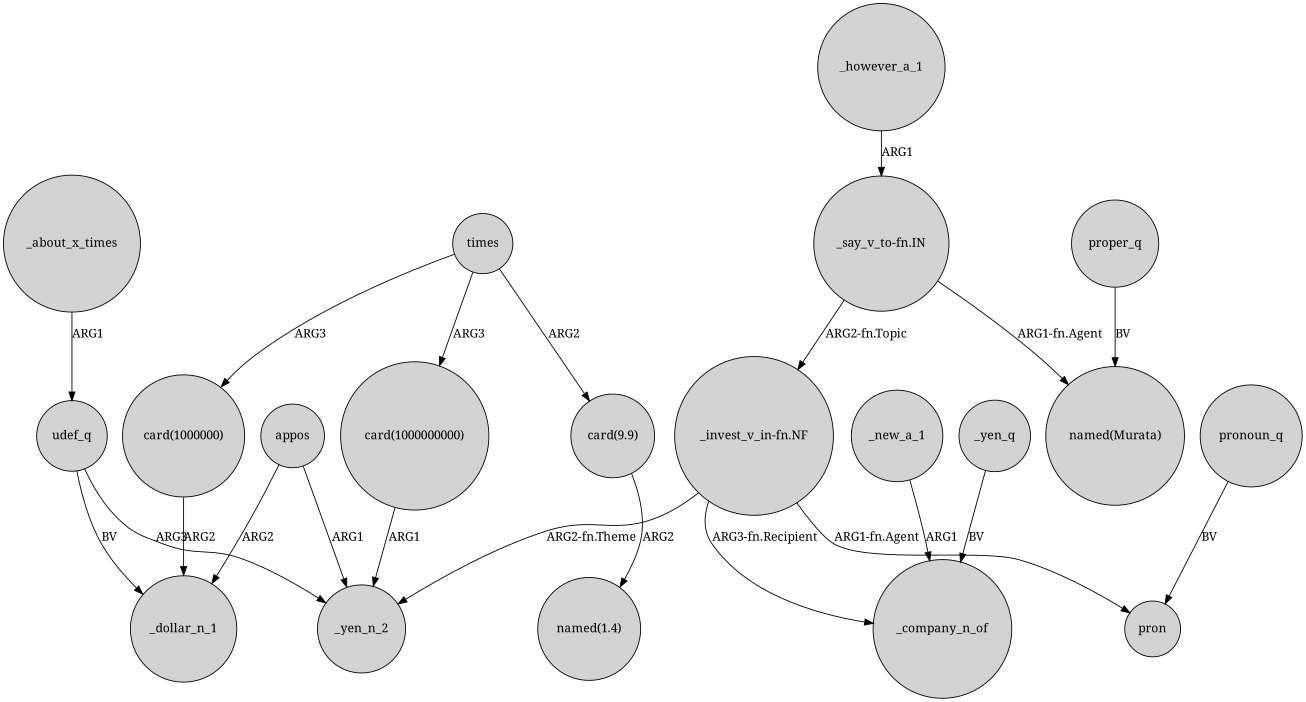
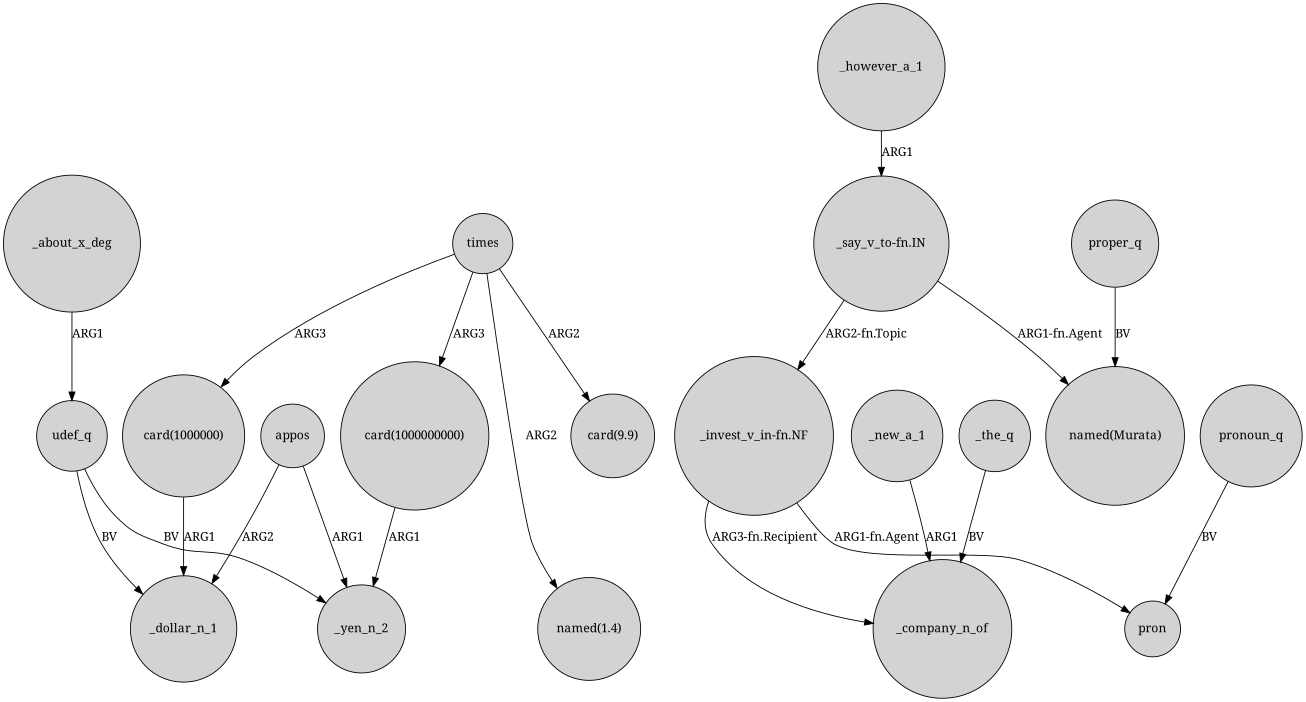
node "_about_x_times": label "_about_x_times" -> "_about_x_deg"
node "_yen_q": label "_yen_q" -> "_the_q"
edge "card(9.9)" -> "named(1.4)": now "times" -> "named(1.4)"
edge "_invest_v_in-fn.NF" -> "_yen_n_2": removed, label "ARG2-fn.Theme"
edge "udef_q" -> "_yen_n_2": label "ARG3" -> "BV"
edge "card(1000000)" -> "_dollar_n_1": label "ARG2" -> "ARG1"
